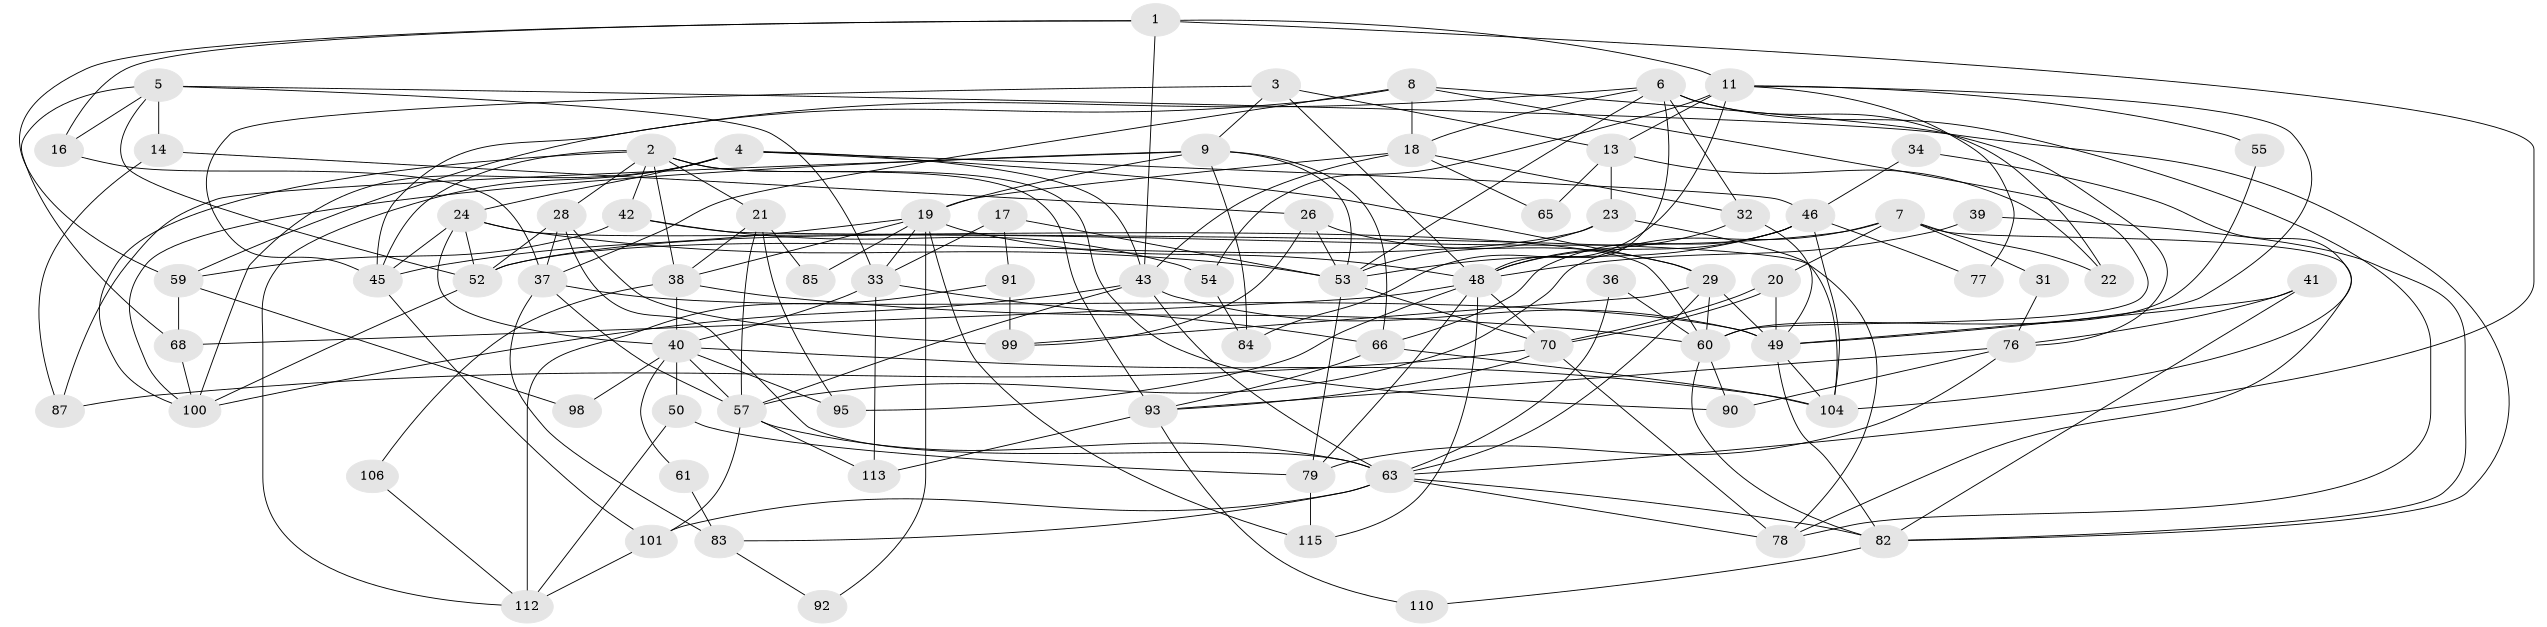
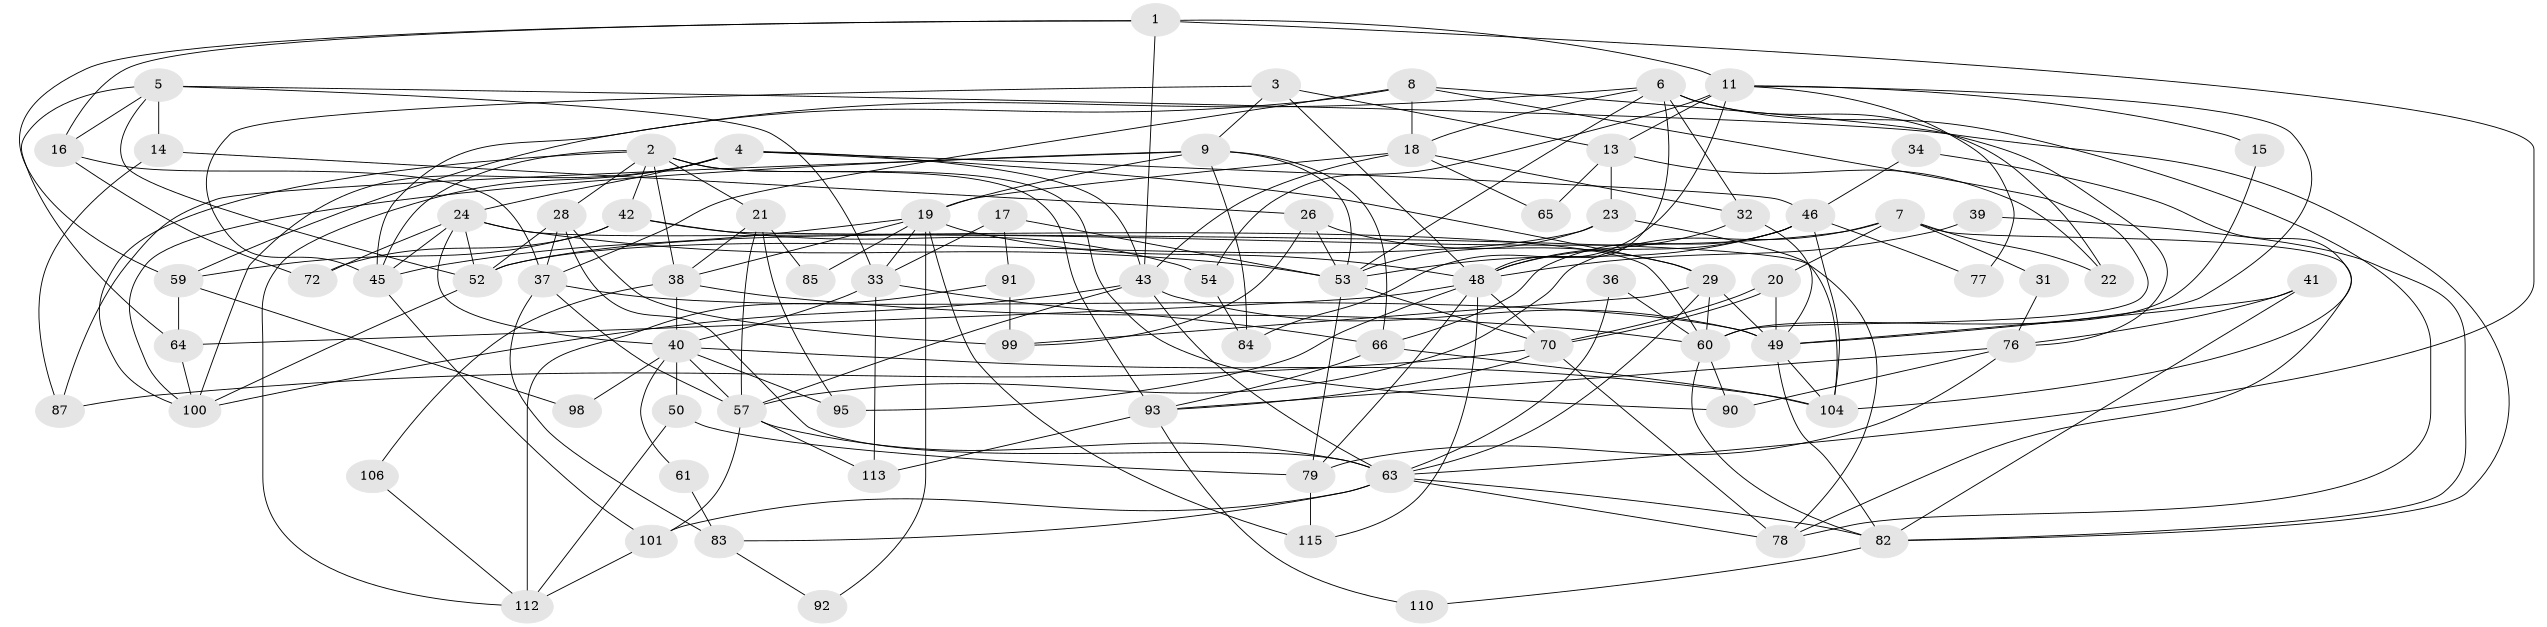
node "55": label "55" -> "15"
node "72": added
node "68": label "68" -> "64"
